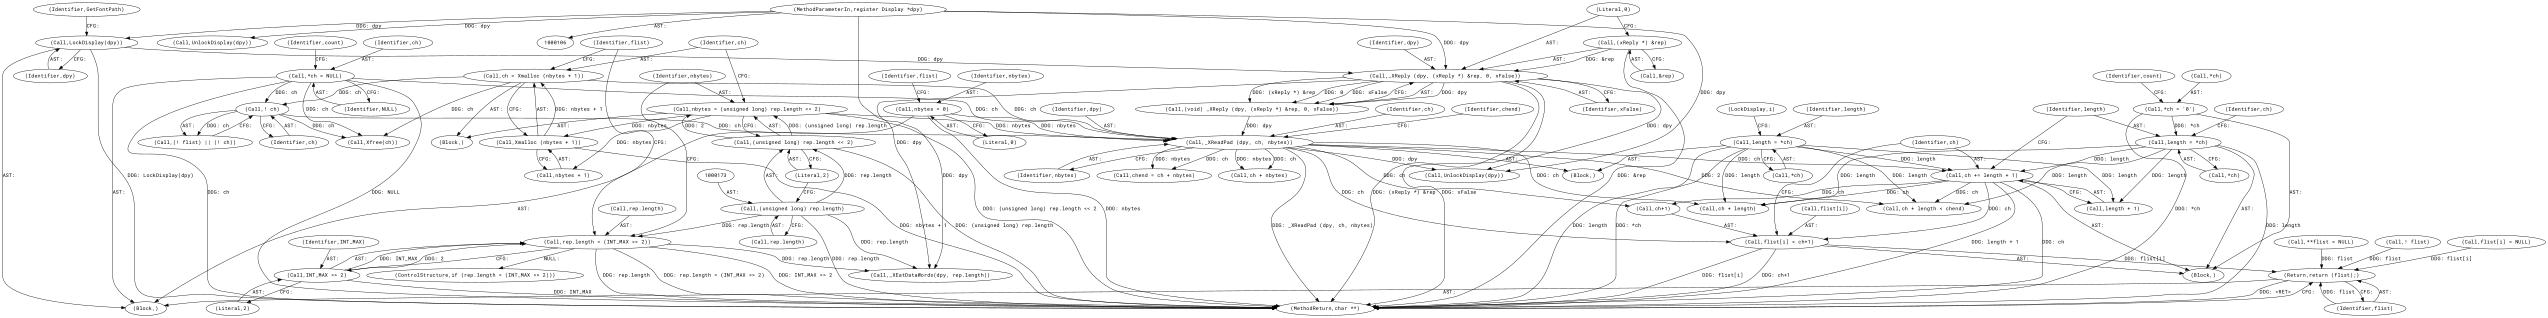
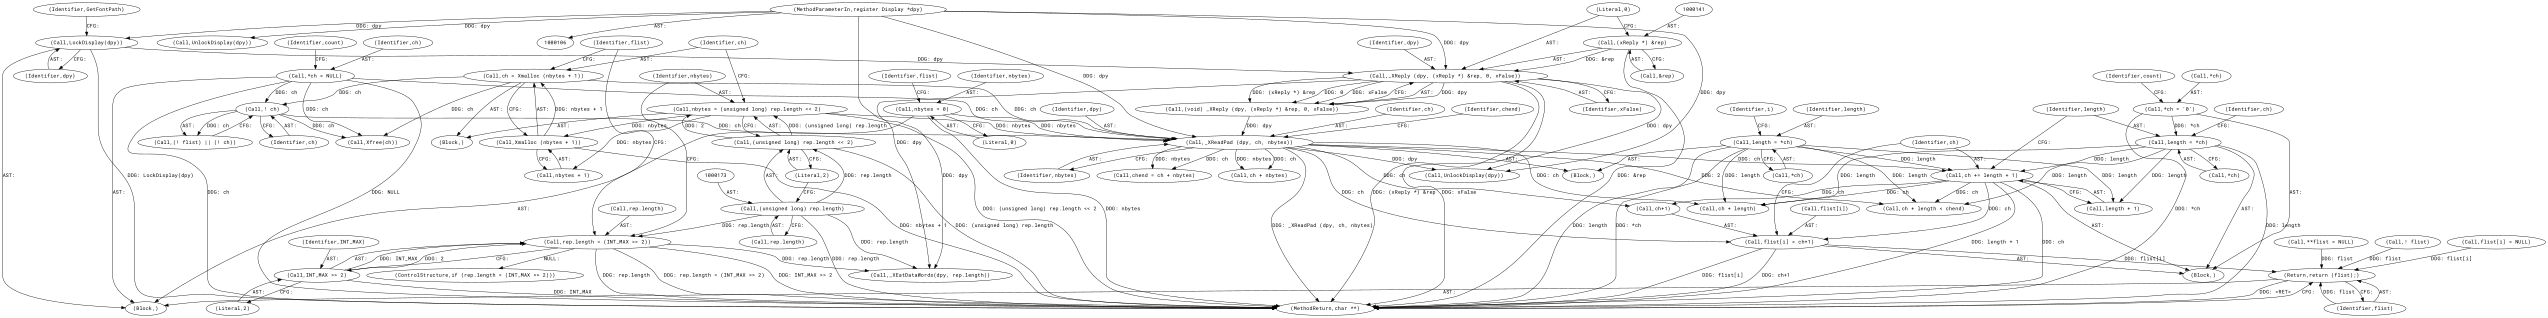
node "1000141": added
edge "(MethodParameterIn,register Display *dpy)" -> "(Call,_XReadPad (dpy, ch, nbytes))": added, label "DDG: dpy"
node "(Identifier,NULL)": removed
node "(LockDisplay,i)": label "(LockDisplay,i)" -> "(Identifier,i)"
